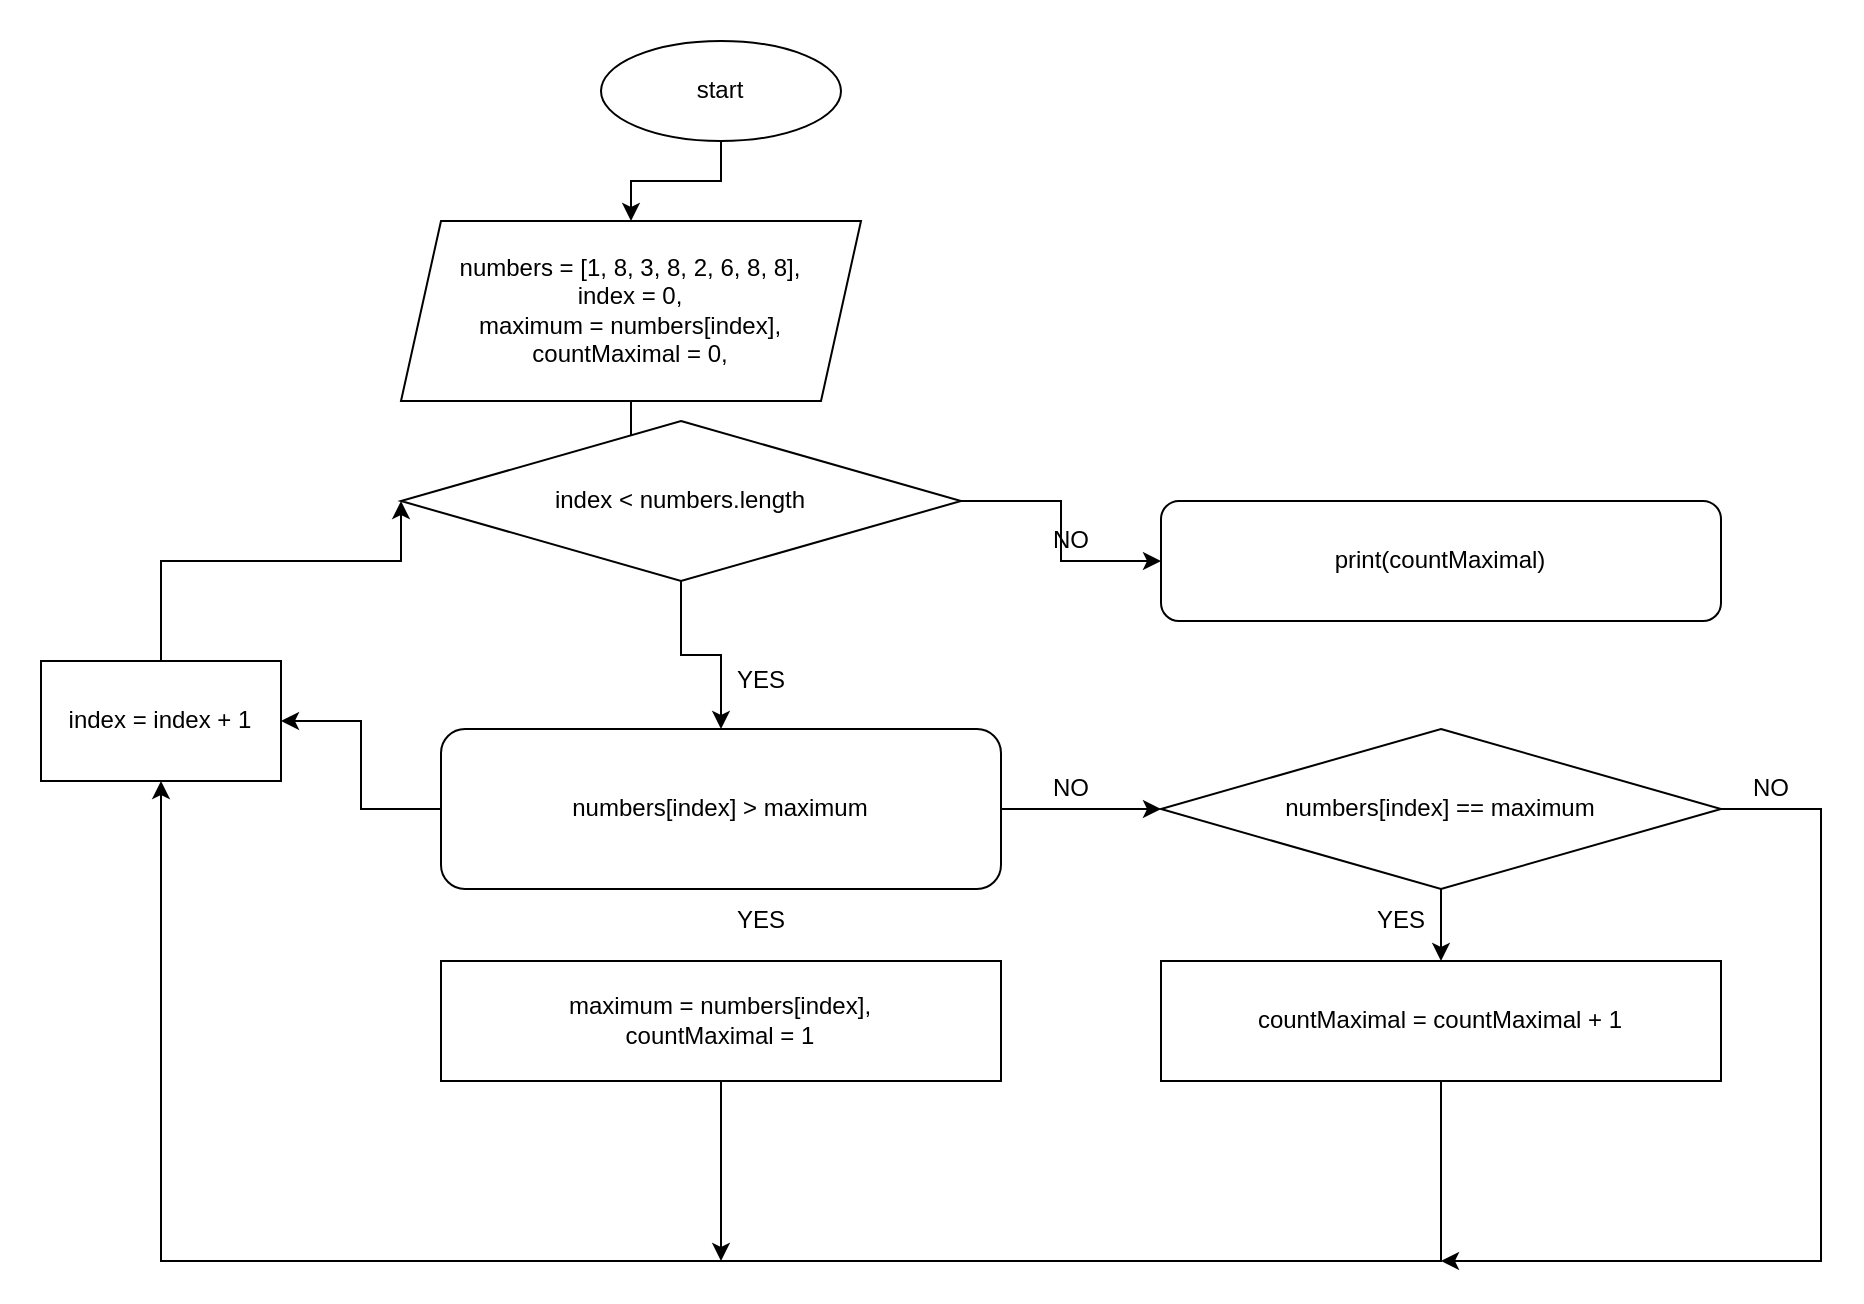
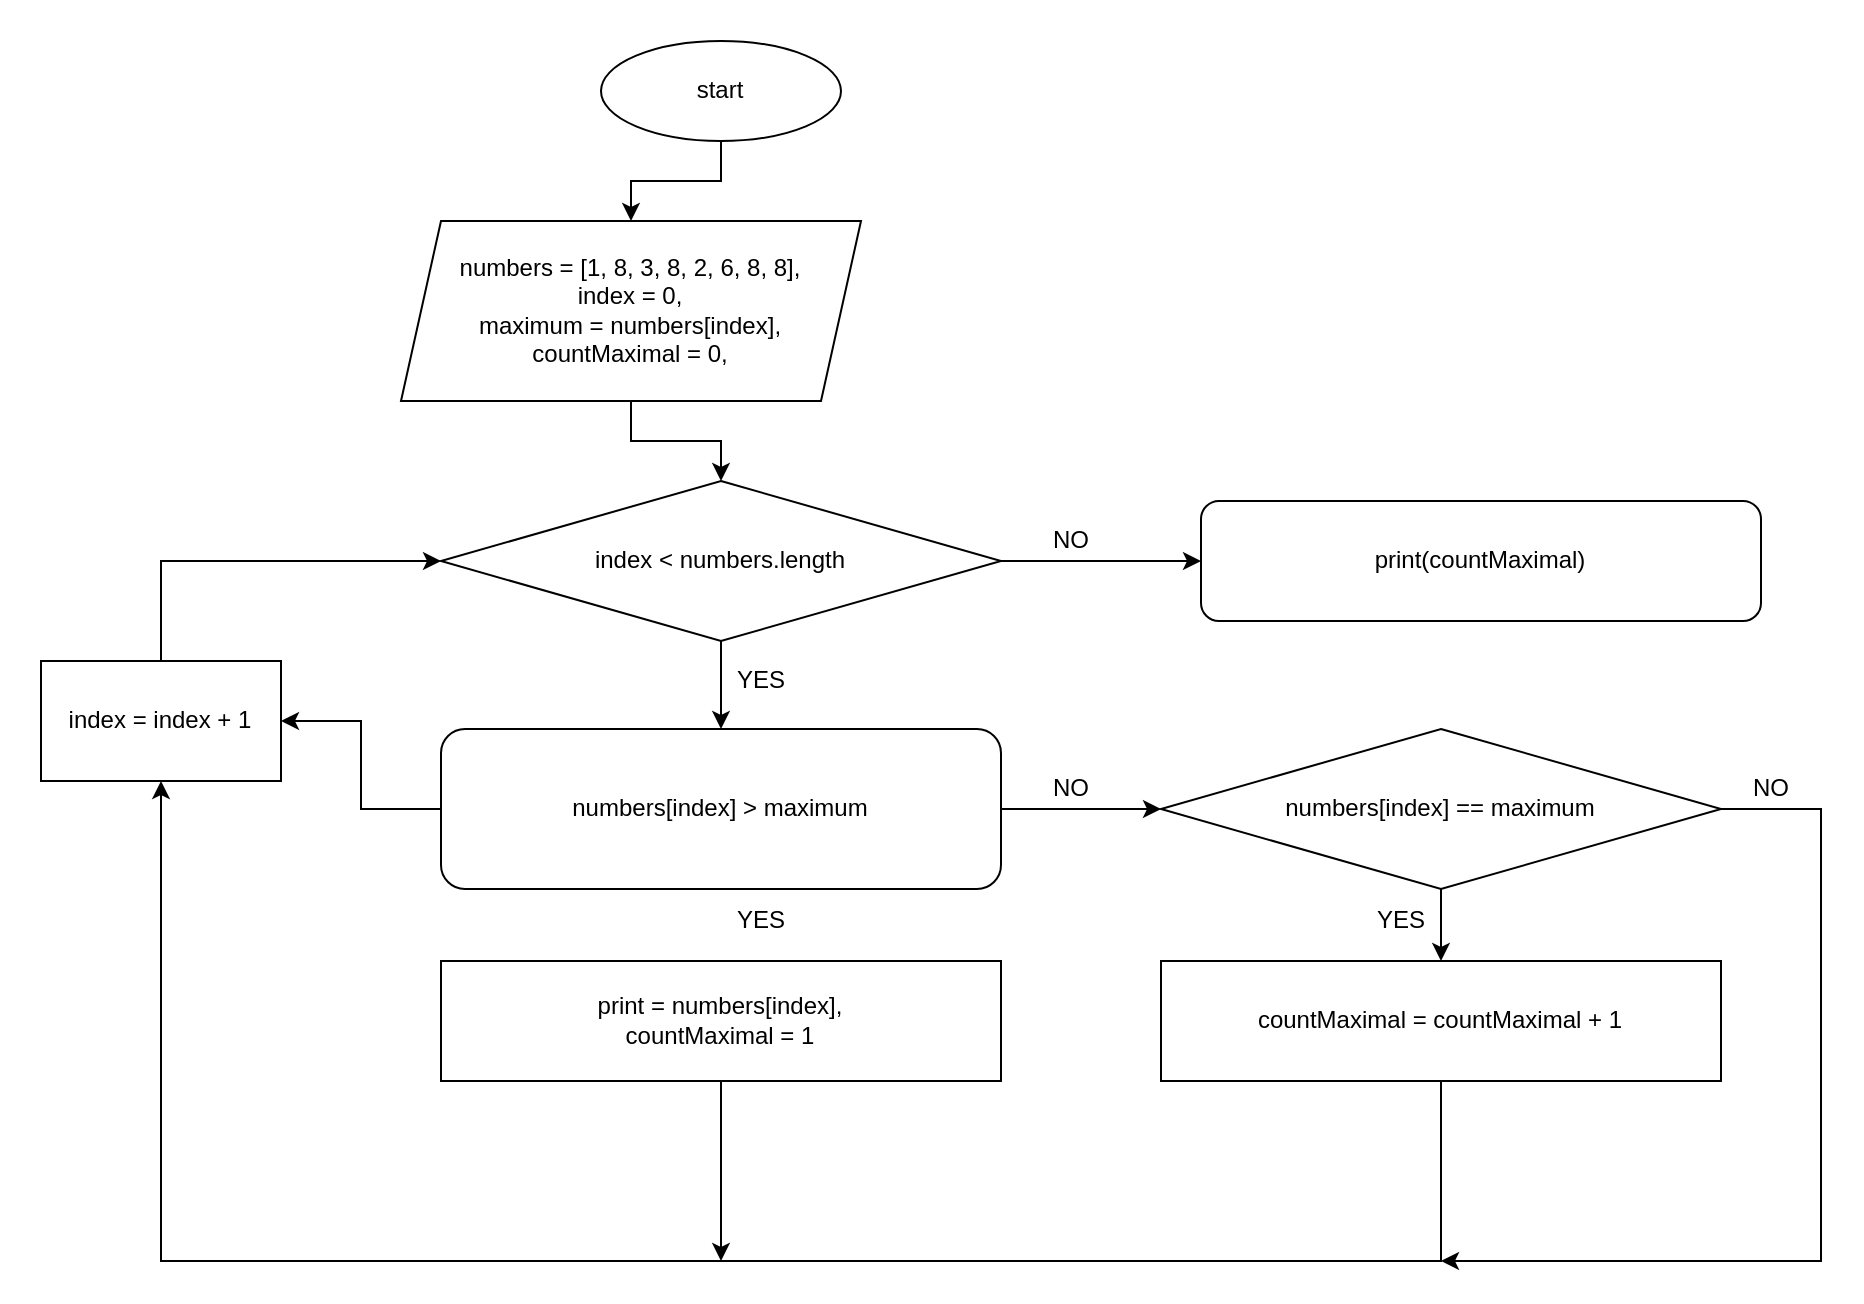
node "index < numbers.length": moved (681, 501) -> (721, 561)
node "print(countMaximal)": moved (1441, 561) -> (1481, 561)
node "maximum = numbers[index], countMaximal = 1": label "maximum = numbers[index], countMaximal = 1" -> "print = numbers[index], countMaximal = 1"
